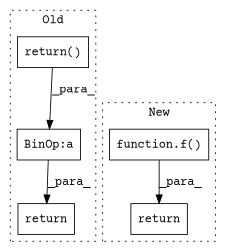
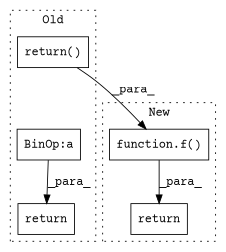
edge "return()" -> "BinOp:a": now "return()" -> "function.f()"
